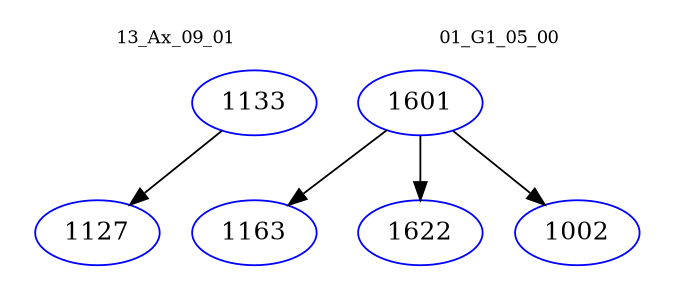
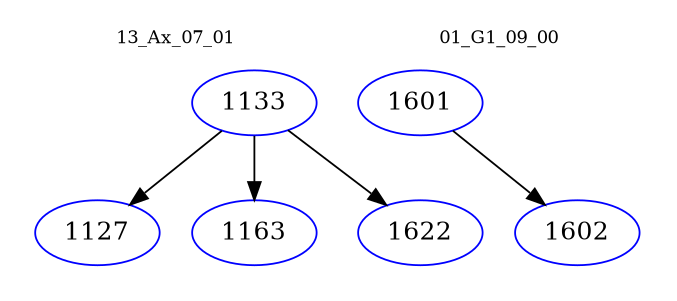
cluster "13_Ax_09_01": label "13_Ax_09_01" -> "13_Ax_07_01"
cluster "01_G1_05_00": label "01_G1_05_00" -> "01_G1_09_00"
edge "1601" -> "1163": now "1133" -> "1163"
edge "1601" -> "1622": now "1133" -> "1622"
node "1002": label "1002" -> "1602"
